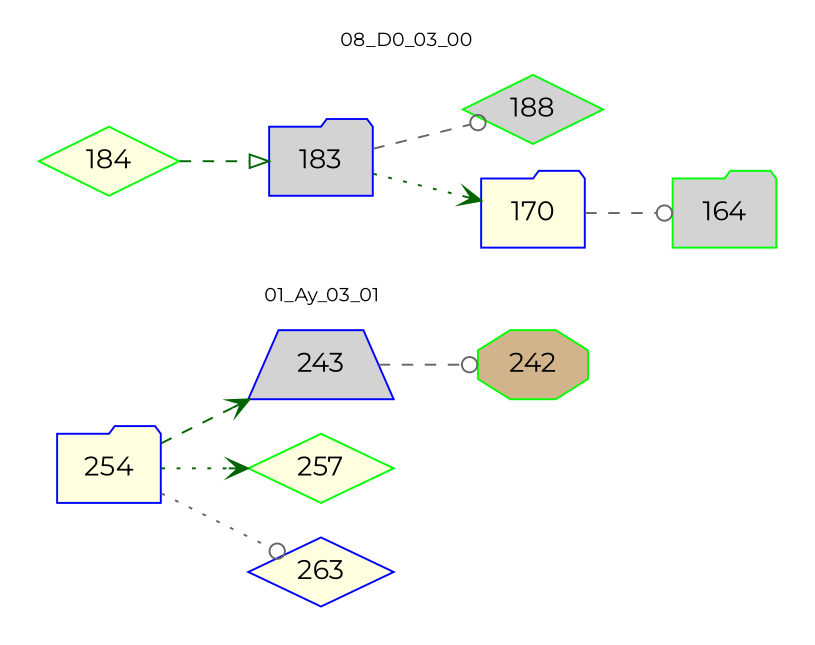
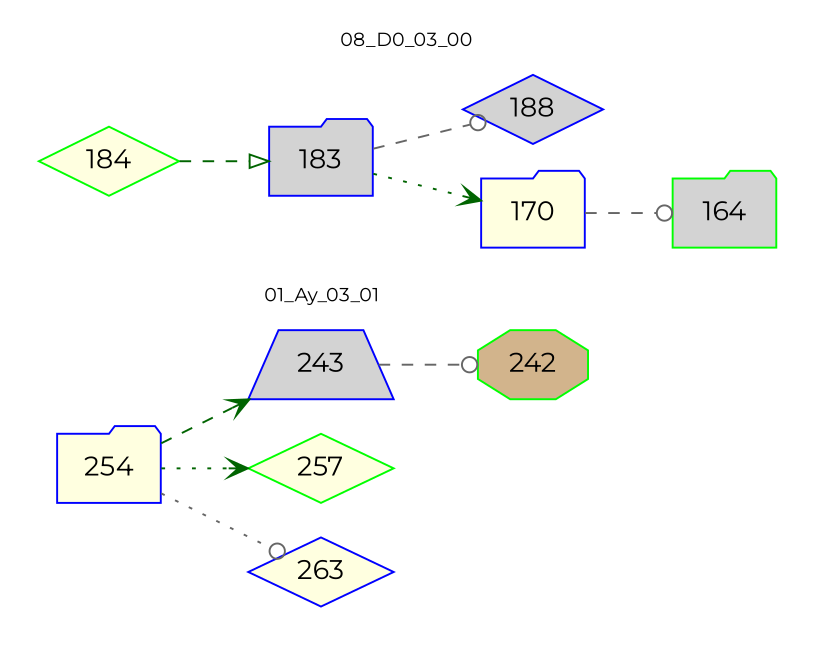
node "188": color green -> blue
